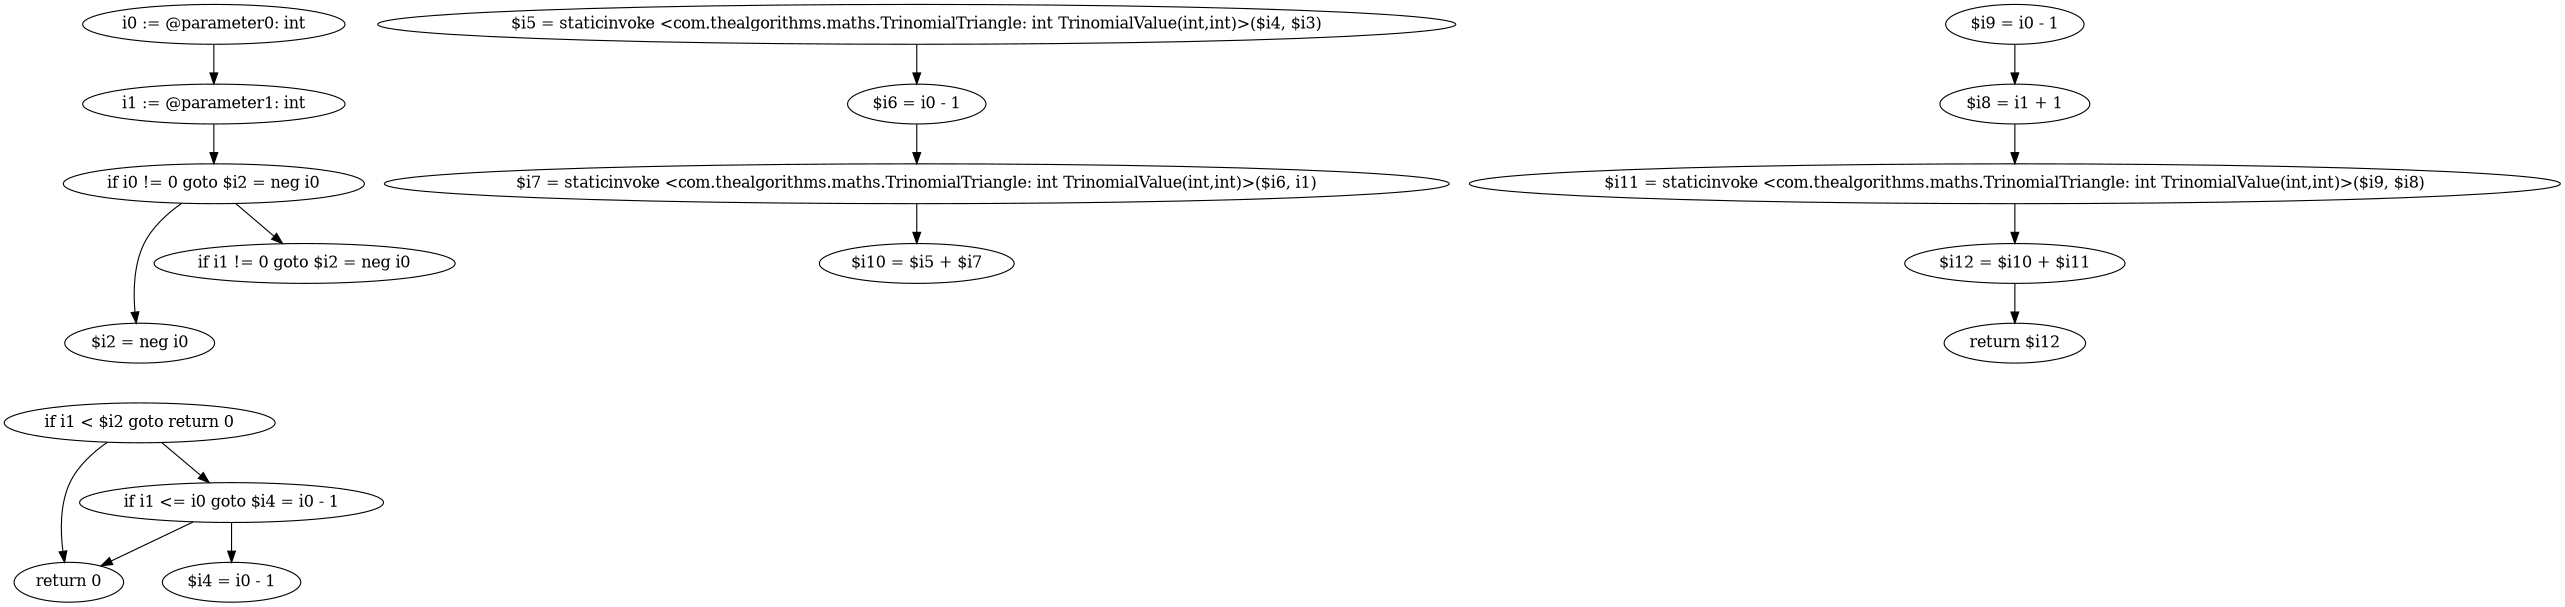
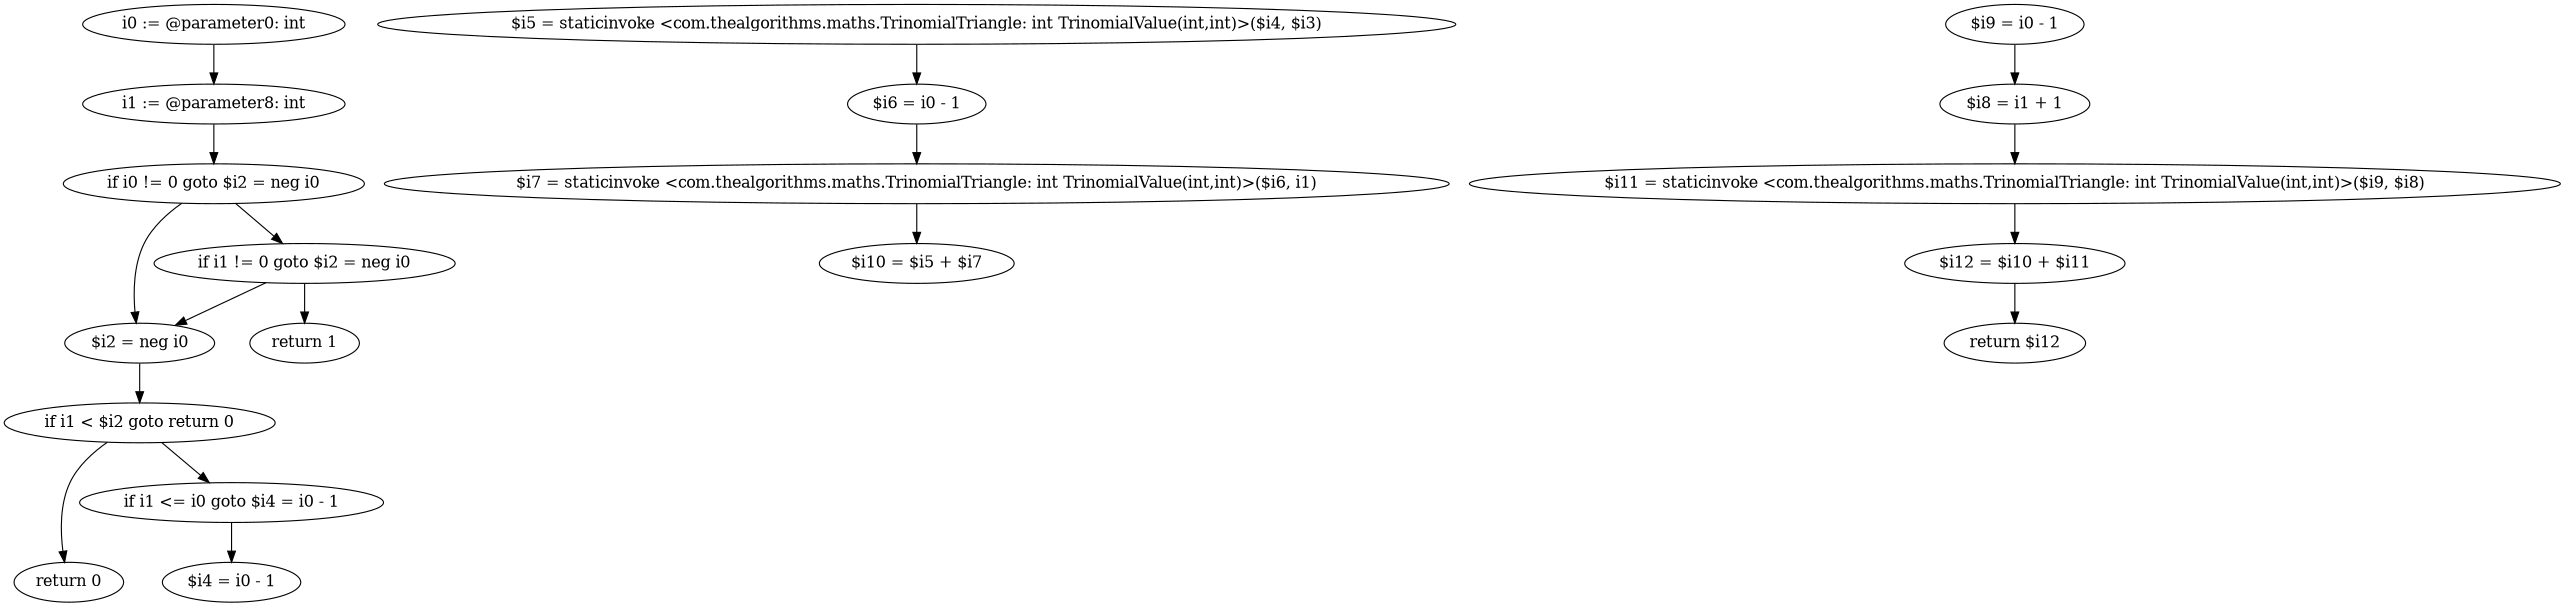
node "i1 := @parameter1: int": label "i1 := @parameter1: int" -> "i1 := @parameter8: int"
edge "if i1 != 0 goto $i2 = neg i0" -> "$i2 = neg i0": added
node "return 1": added
edge "$i2 = neg i0" -> "if i1 < $i2 goto return 0": added
edge "if i1 <= i0 goto $i4 = i0 - 1" -> "return 0": removed
